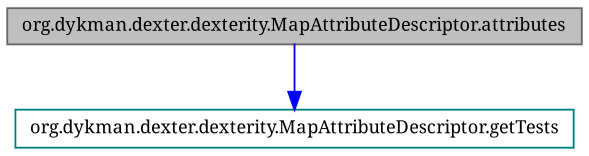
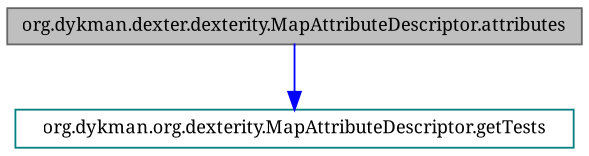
node "org.dykman.dexter.dexterity.MapAttributeDescriptor.getTests": label "org.dykman.dexter.dexterity.MapAttributeDescriptor.getTests" -> "org.dykman.org.dexterity.MapAttributeDescriptor.getTests"
